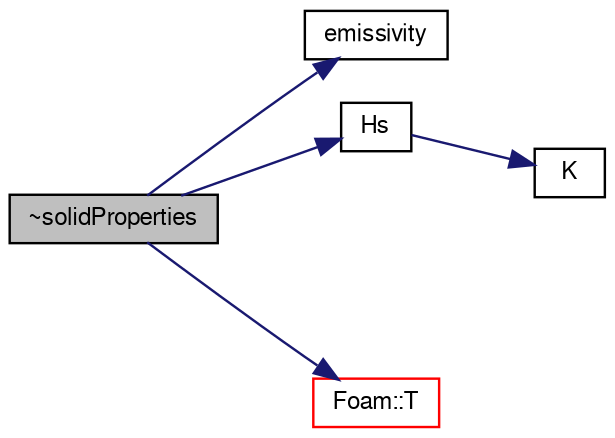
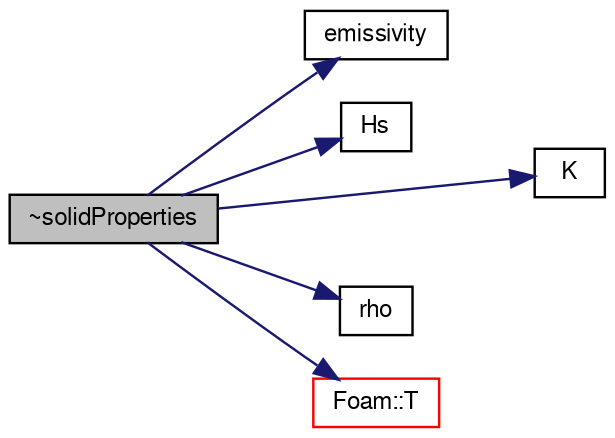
edge "Hs" -> "K": now "~solidProperties" -> "K"
node "rho": added
